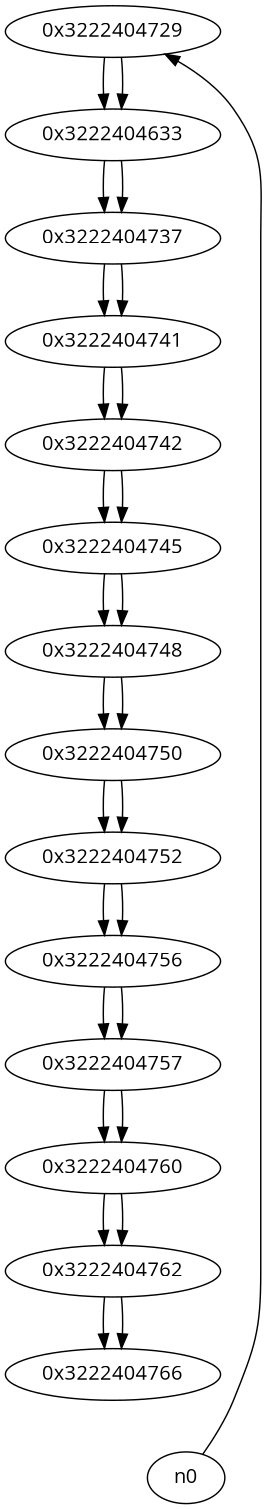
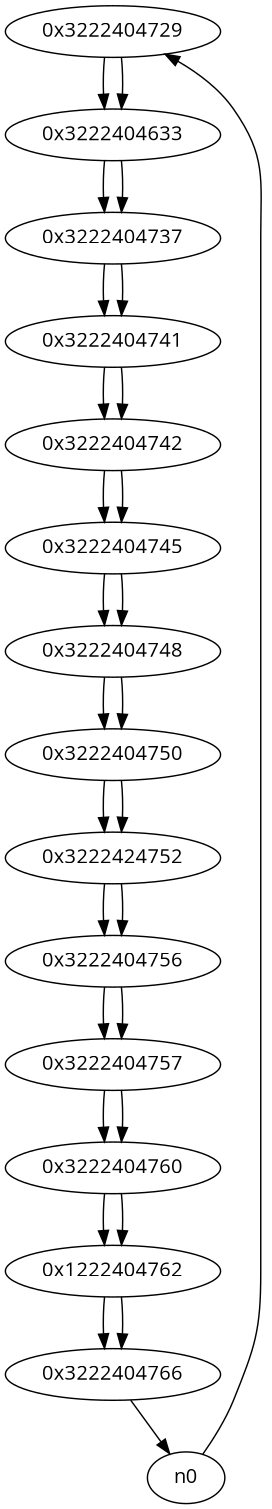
node "0x3222404752": label "0x3222404752" -> "0x3222424752"
node "0x3222404762": label "0x3222404762" -> "0x1222404762"
edge "0x3222404766" -> "n0": added
